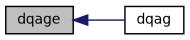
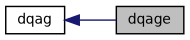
edge "dqag" -> "dqage": reversed
